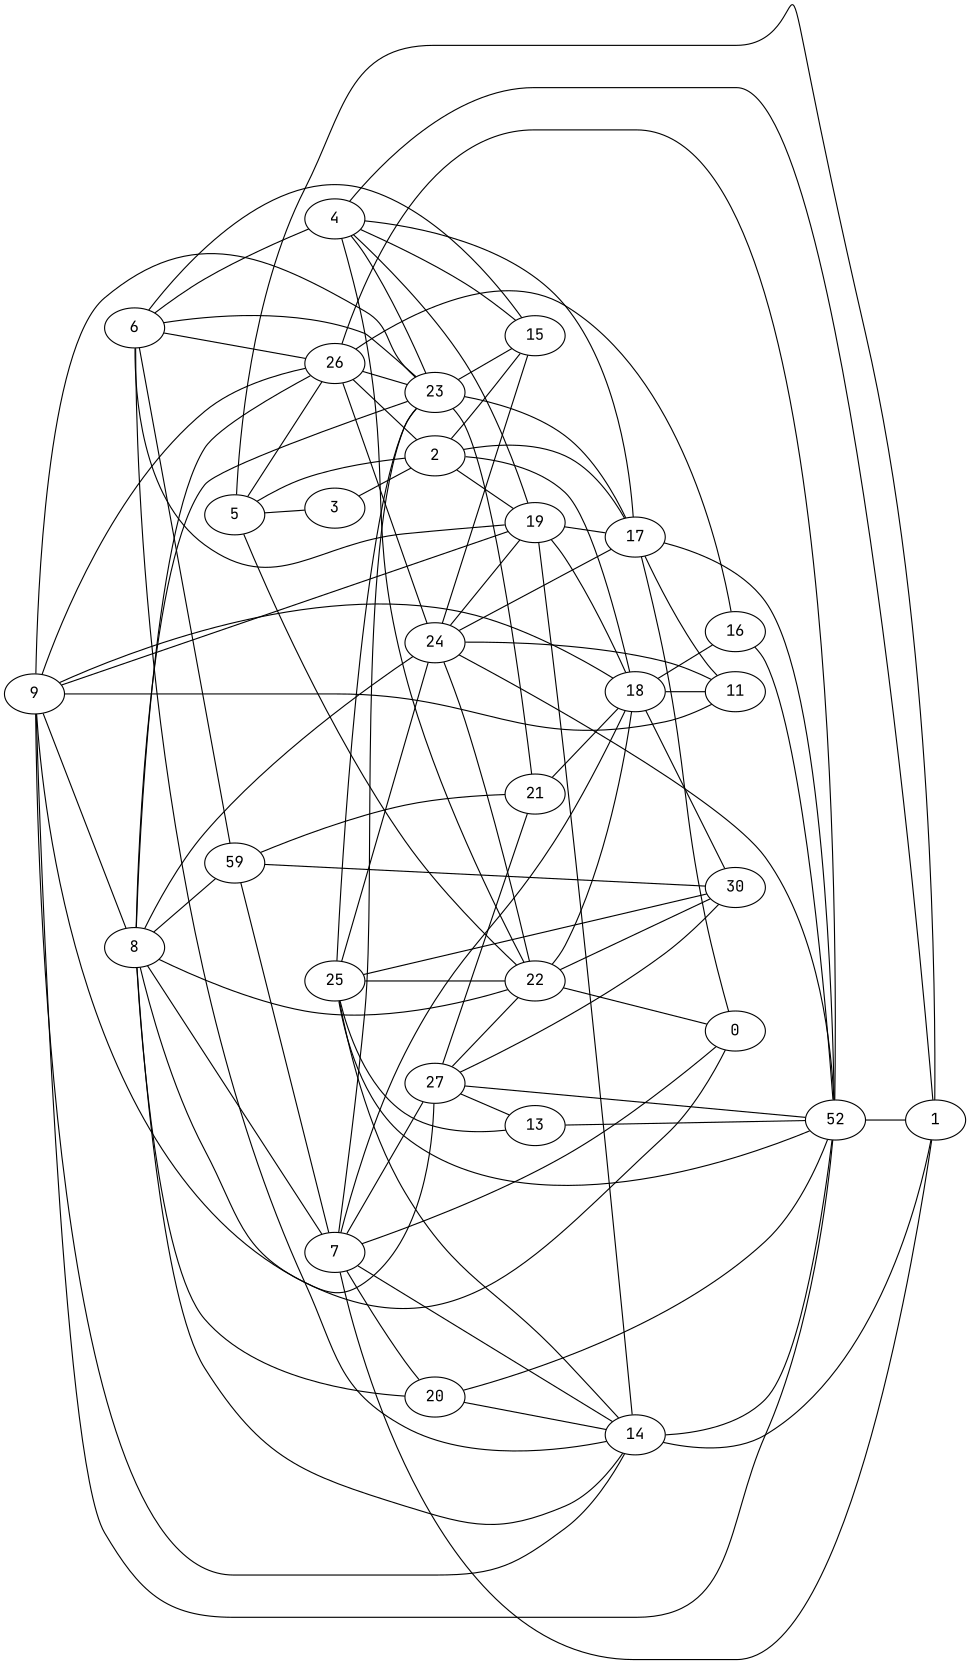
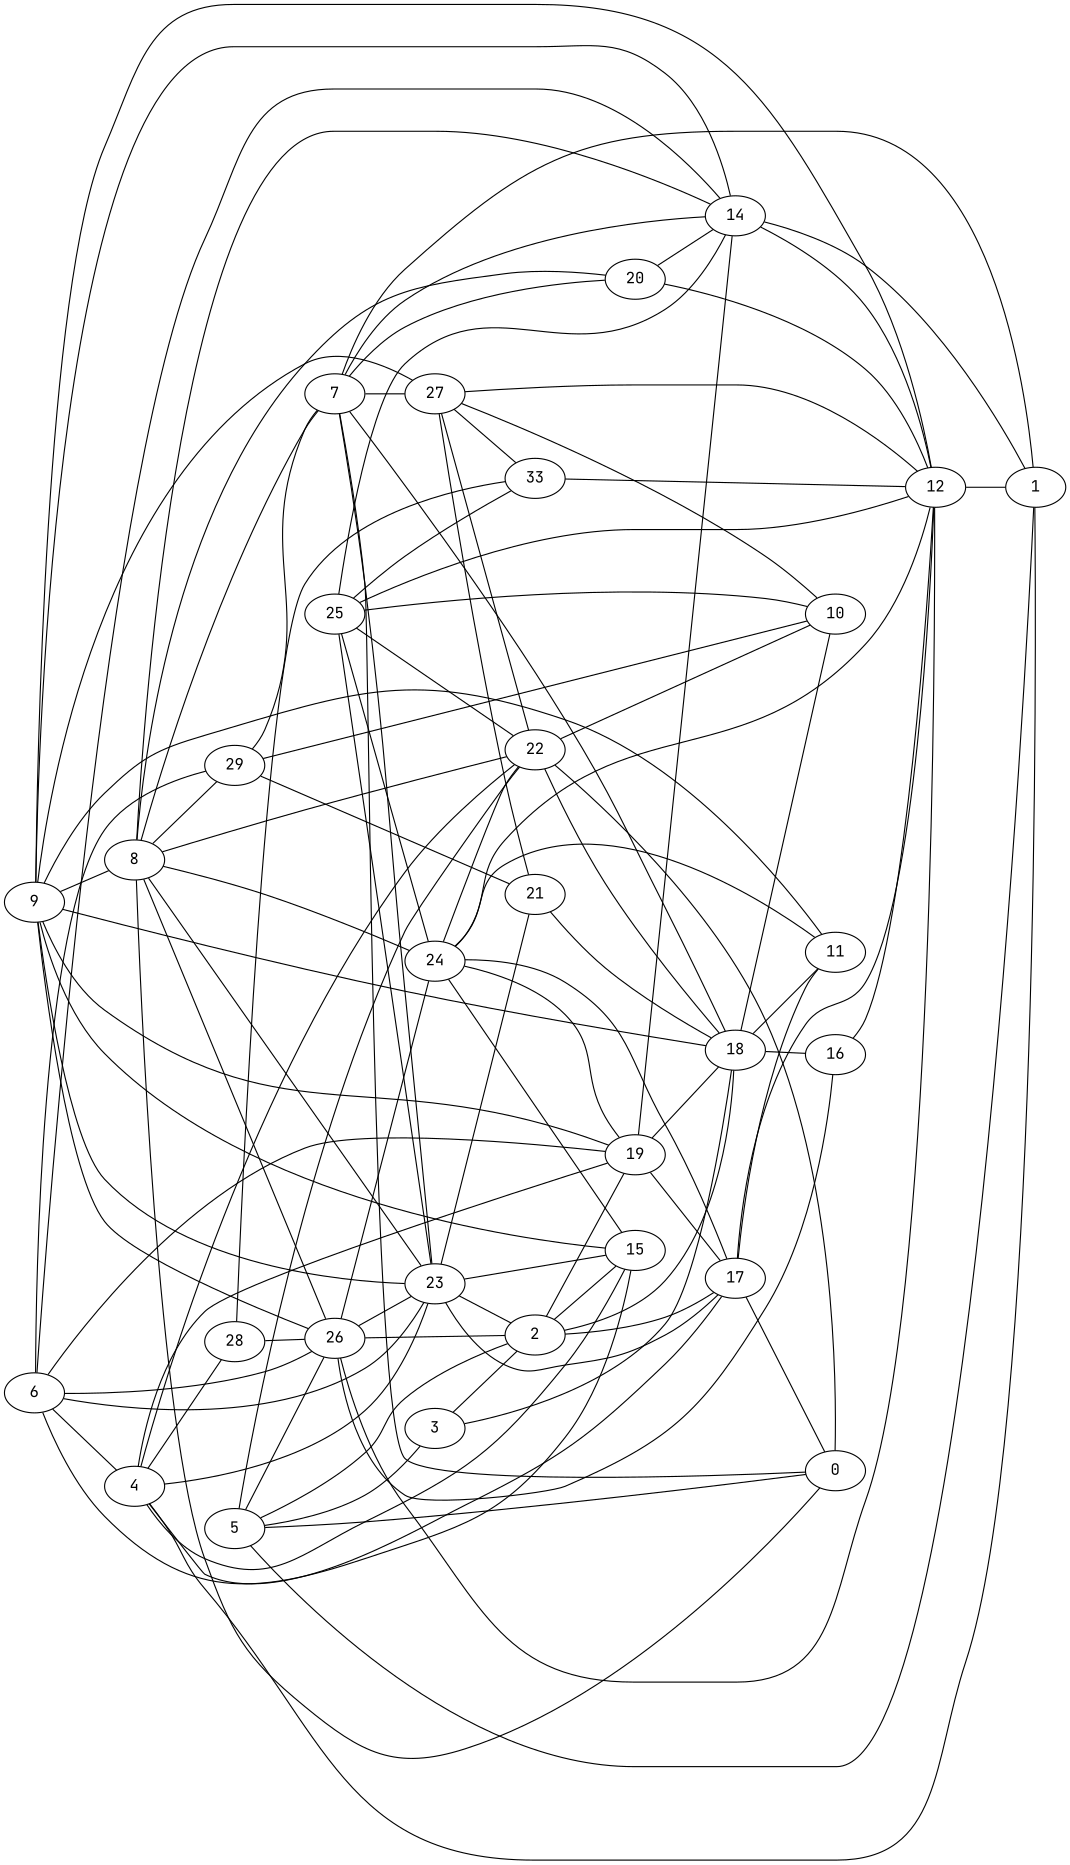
node "59": label "59" -> "29"
node "30": label "30" -> "10"
node "52": label "52" -> "12"
node "13": label "13" -> "33"
edge "9" -- "15": added
edge "18" -- "3": added
edge "23" -- "2": added
node "28": added
edge "0" -- "5": added
